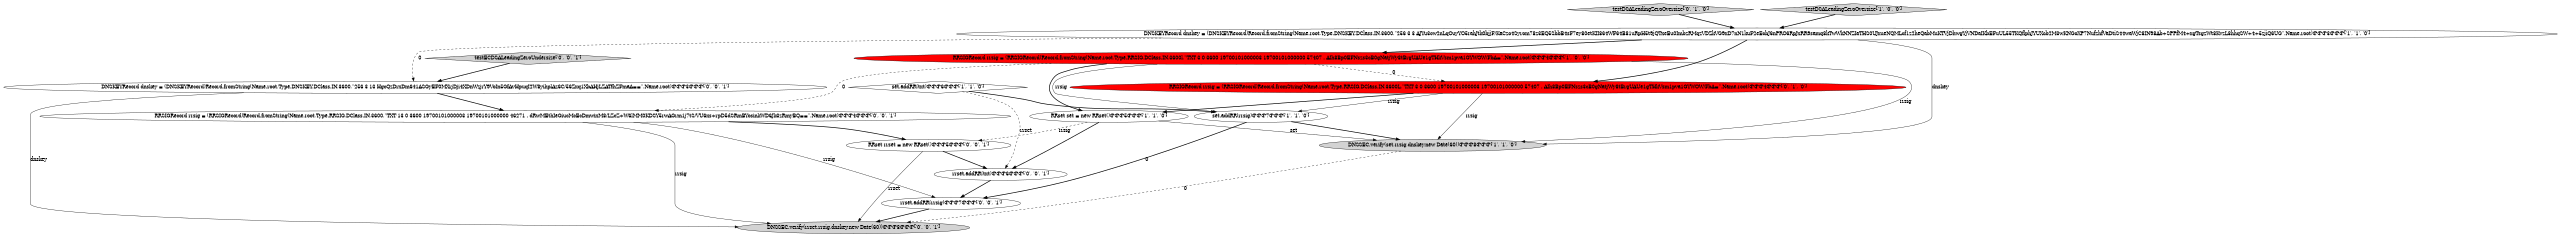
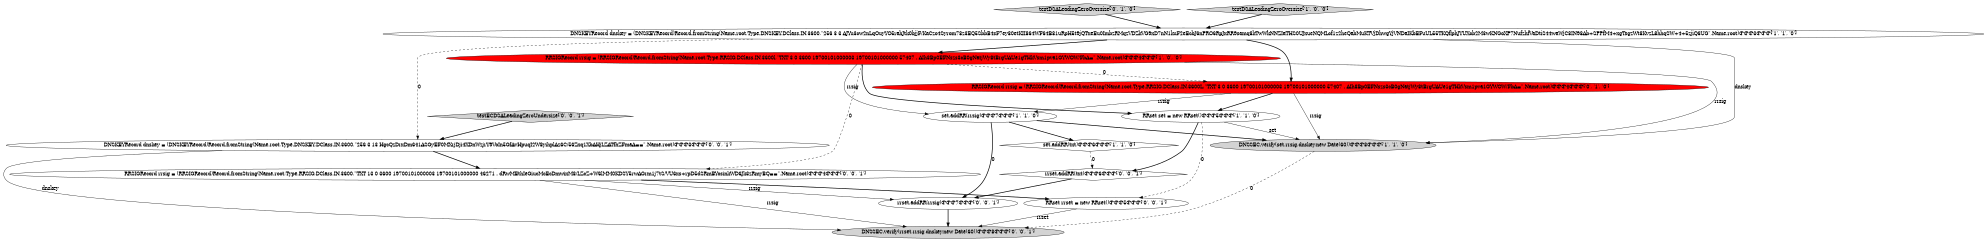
edge "set.addRR(txt)@@@6@@@['1', '1', '0']" -> "set.addRR(rrsig)@@@7@@@['1', '1', '0']": reversed
edge "set.addRR(txt)@@@6@@@['1', '1', '0']" -> "rrset.addRR(txt)@@@6@@@['0', '0', '1']": label "rrset" -> "0"
edge "RRset set = new RRset()@@@5@@@['1', '1', '0']" -> "RRset rrset = new RRset()@@@5@@@['0', '0', '1']": label "rrsig" -> "0"
edge "RRset rrset = new RRset()@@@5@@@['0', '0', '1']" -> "rrset.addRR(txt)@@@6@@@['0', '0', '1']": removed
node "rrset.addRR(txt)@@@6@@@['0', '0', '1']": shape ellipse -> diamond
